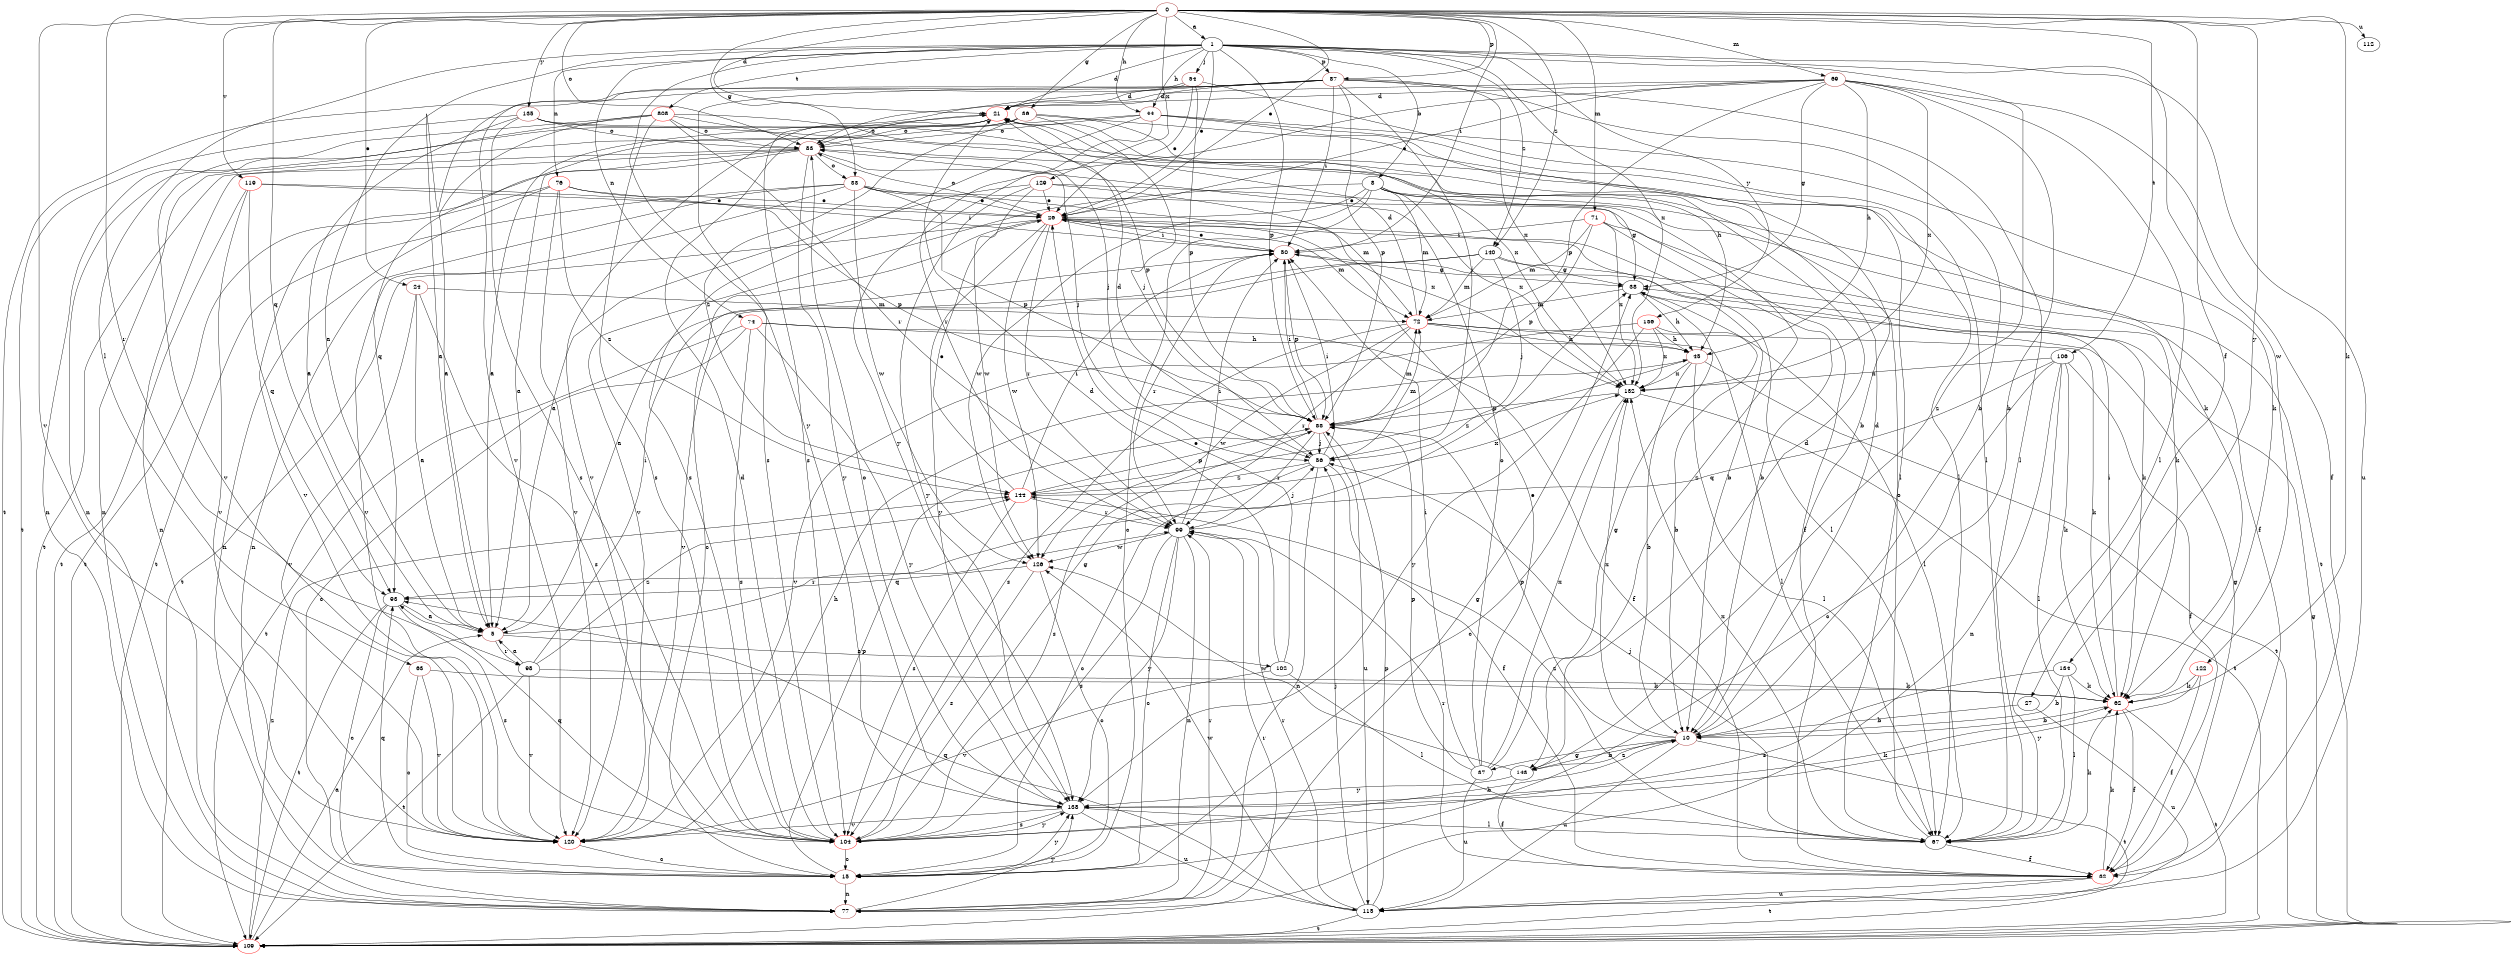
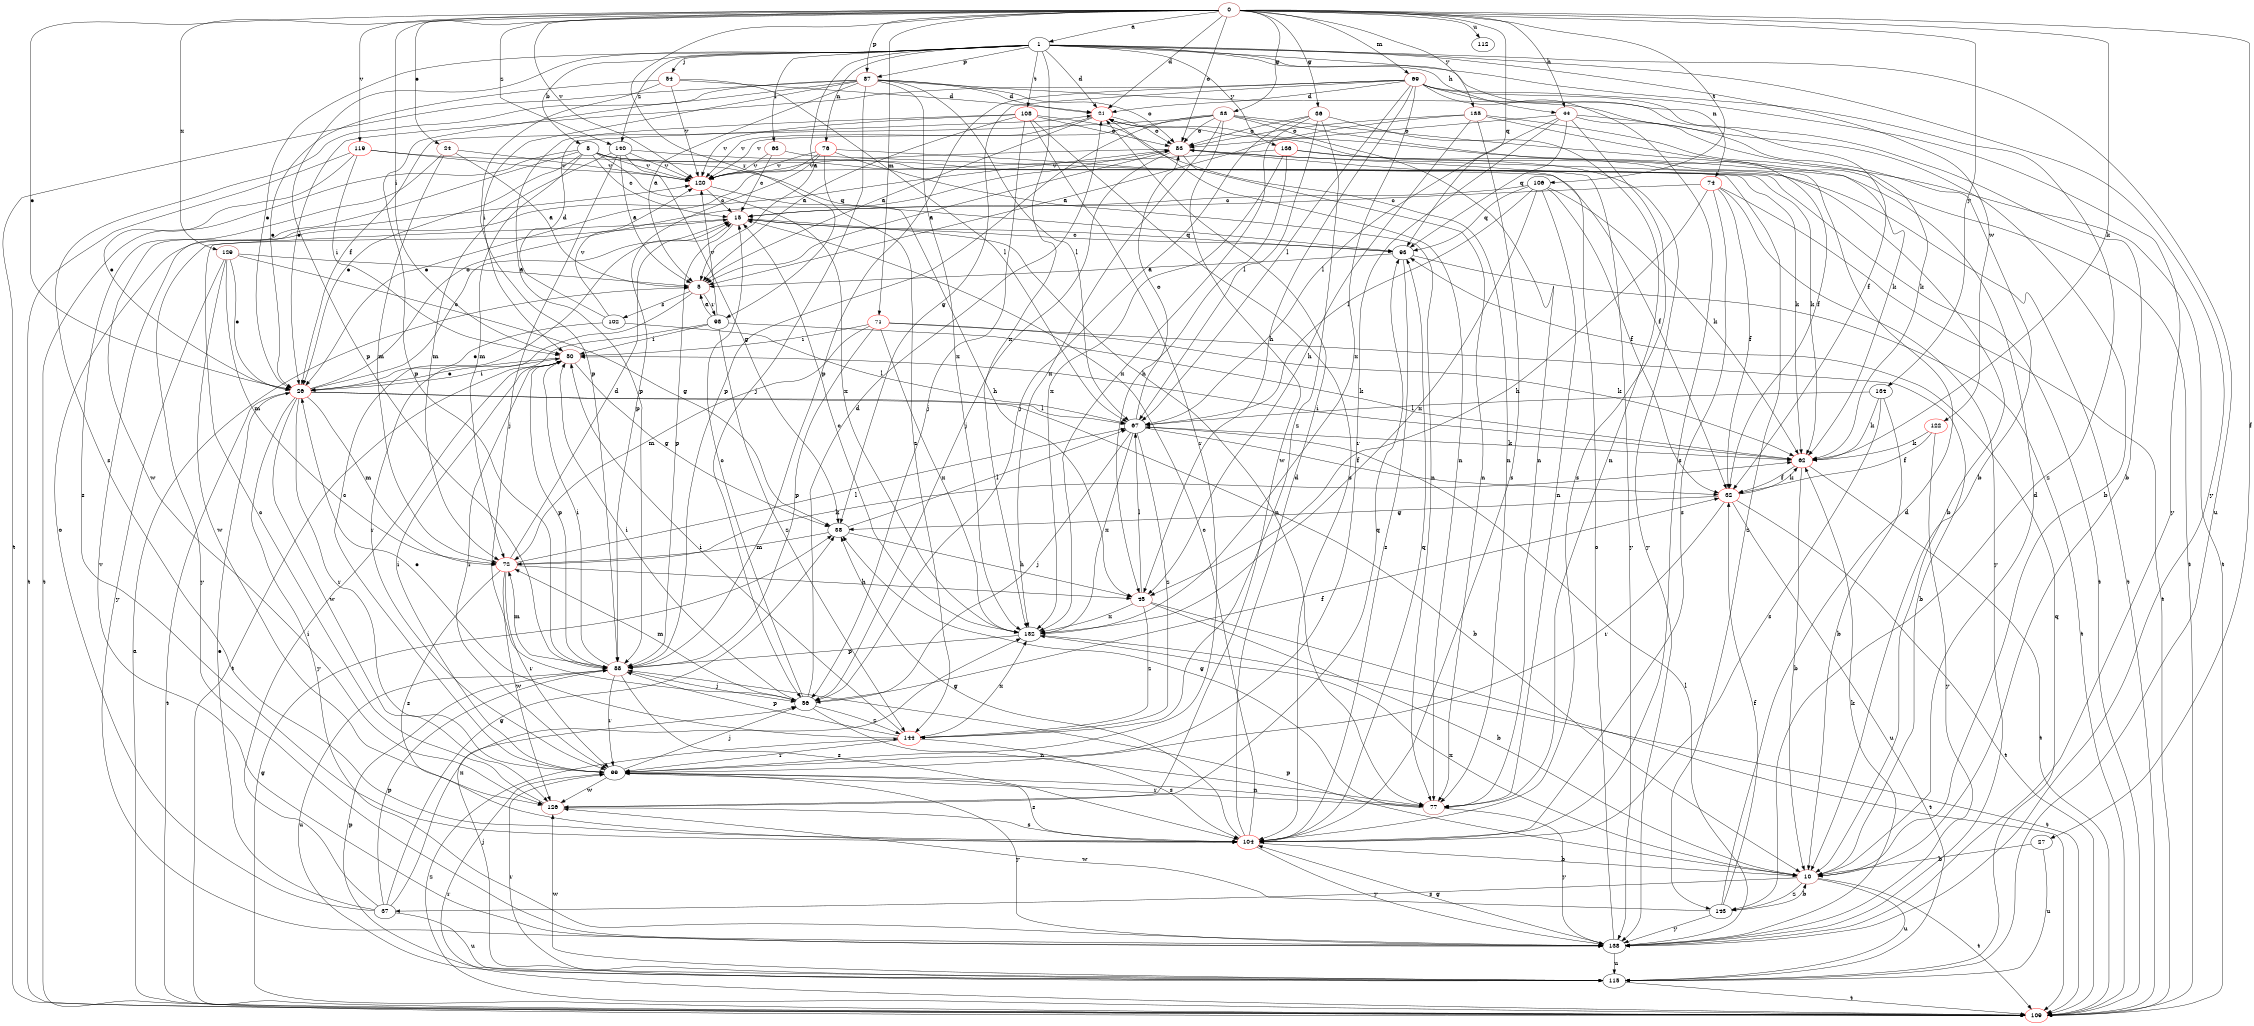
node "808": label "808" -> "108"
edge "83" -> "33": reversed
edge "72" -> "21": now "72" -> "15"
edge "33" -> "26": label "e" -> "f"
